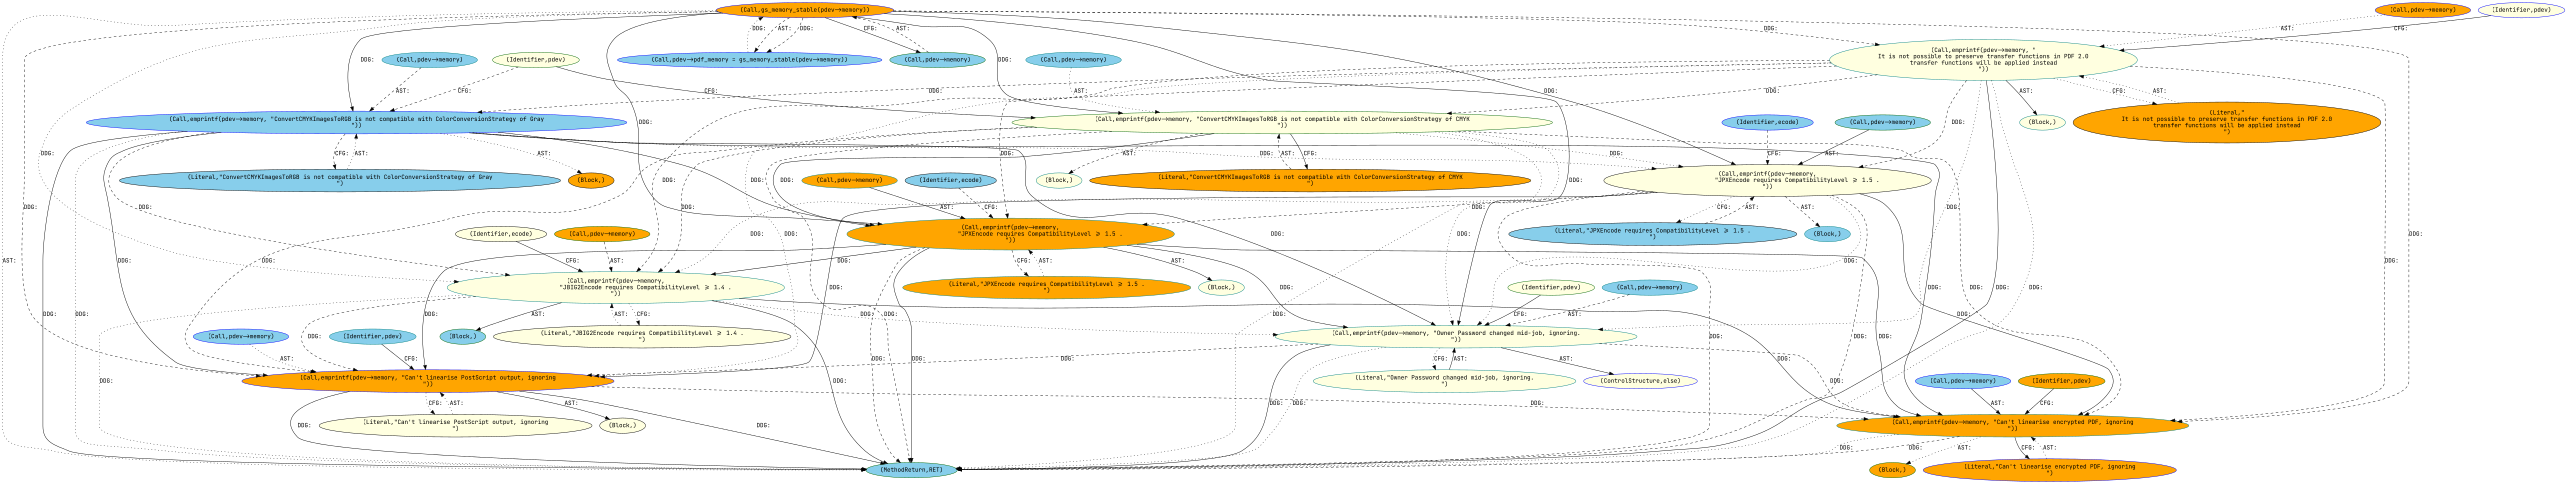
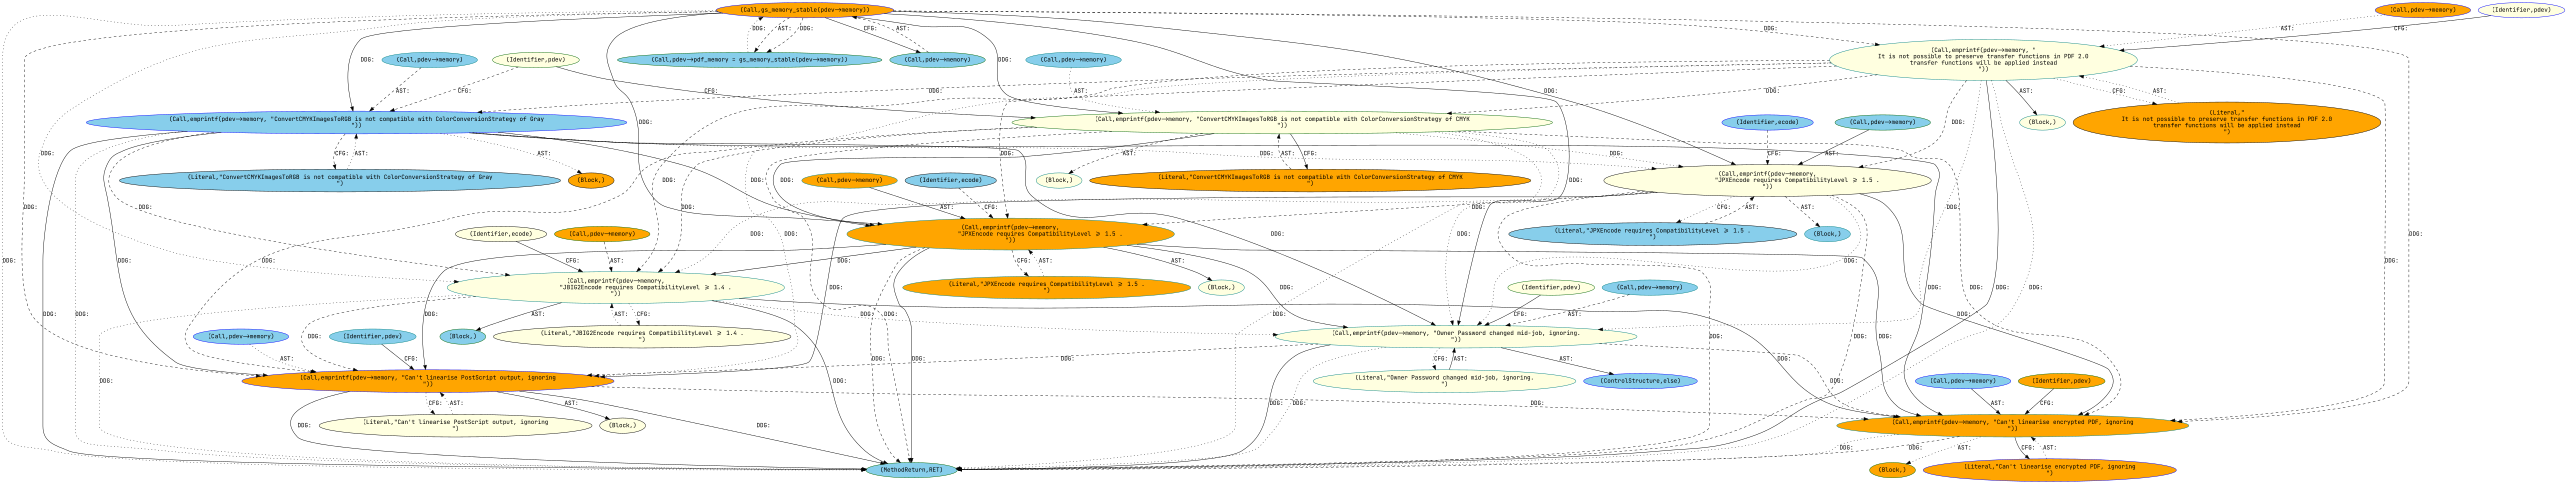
node "(Call,pdev->pdf_memory = gs_memory_stable(pdev->memory))": color blue -> darkgreen
edge "(Call,gs_memory_stable(pdev->memory))" -> "(MethodReturn,RET)": label "AST: " -> "DDG: "
node "(ControlStructure,else)": fillcolor lightyellow -> skyblue
